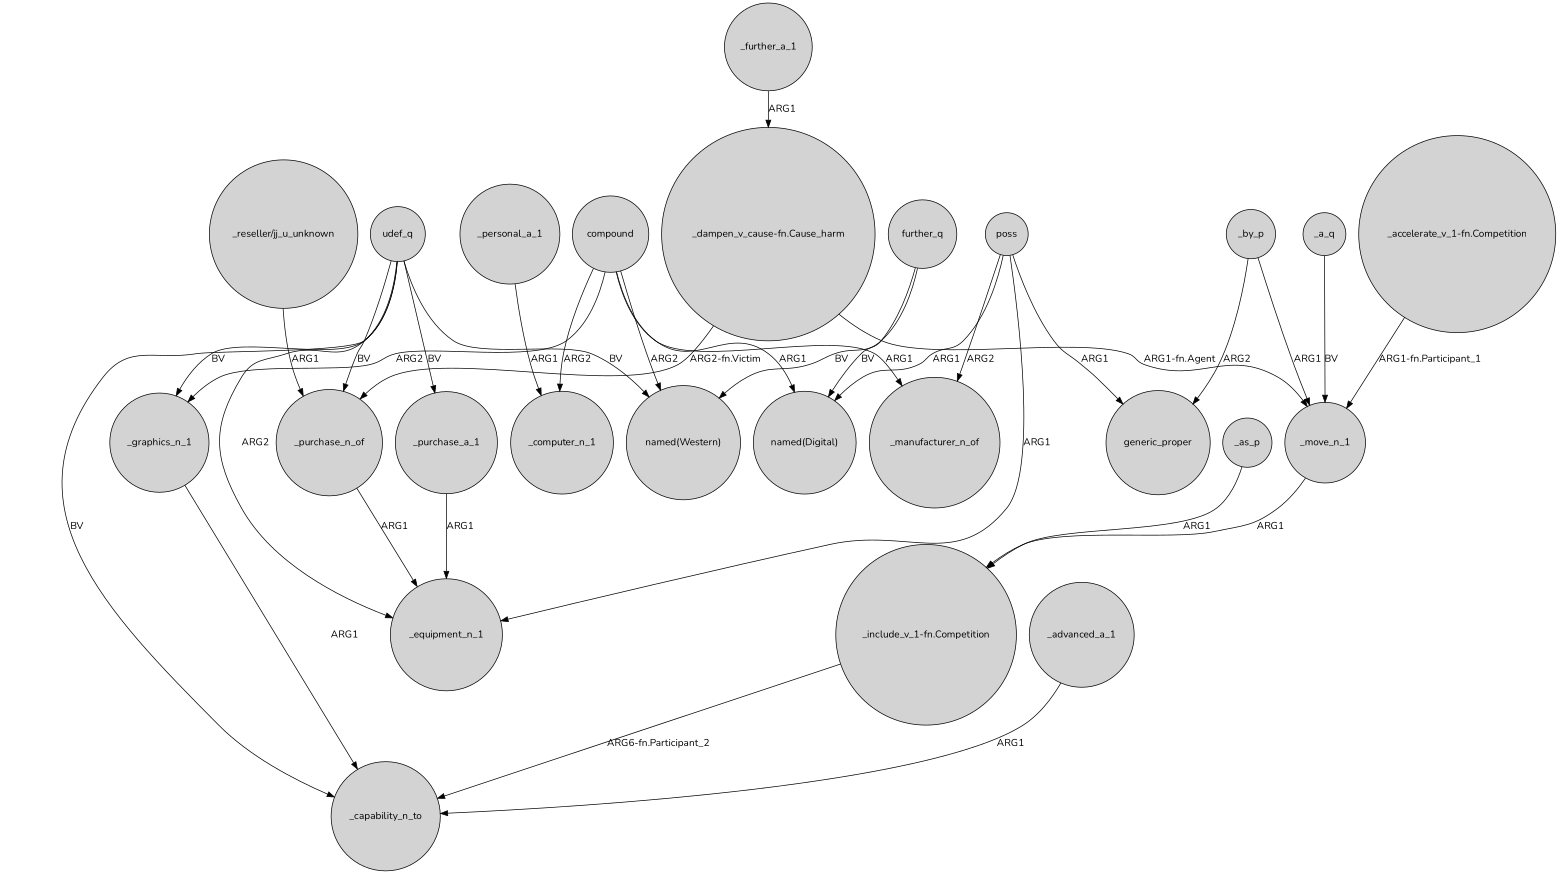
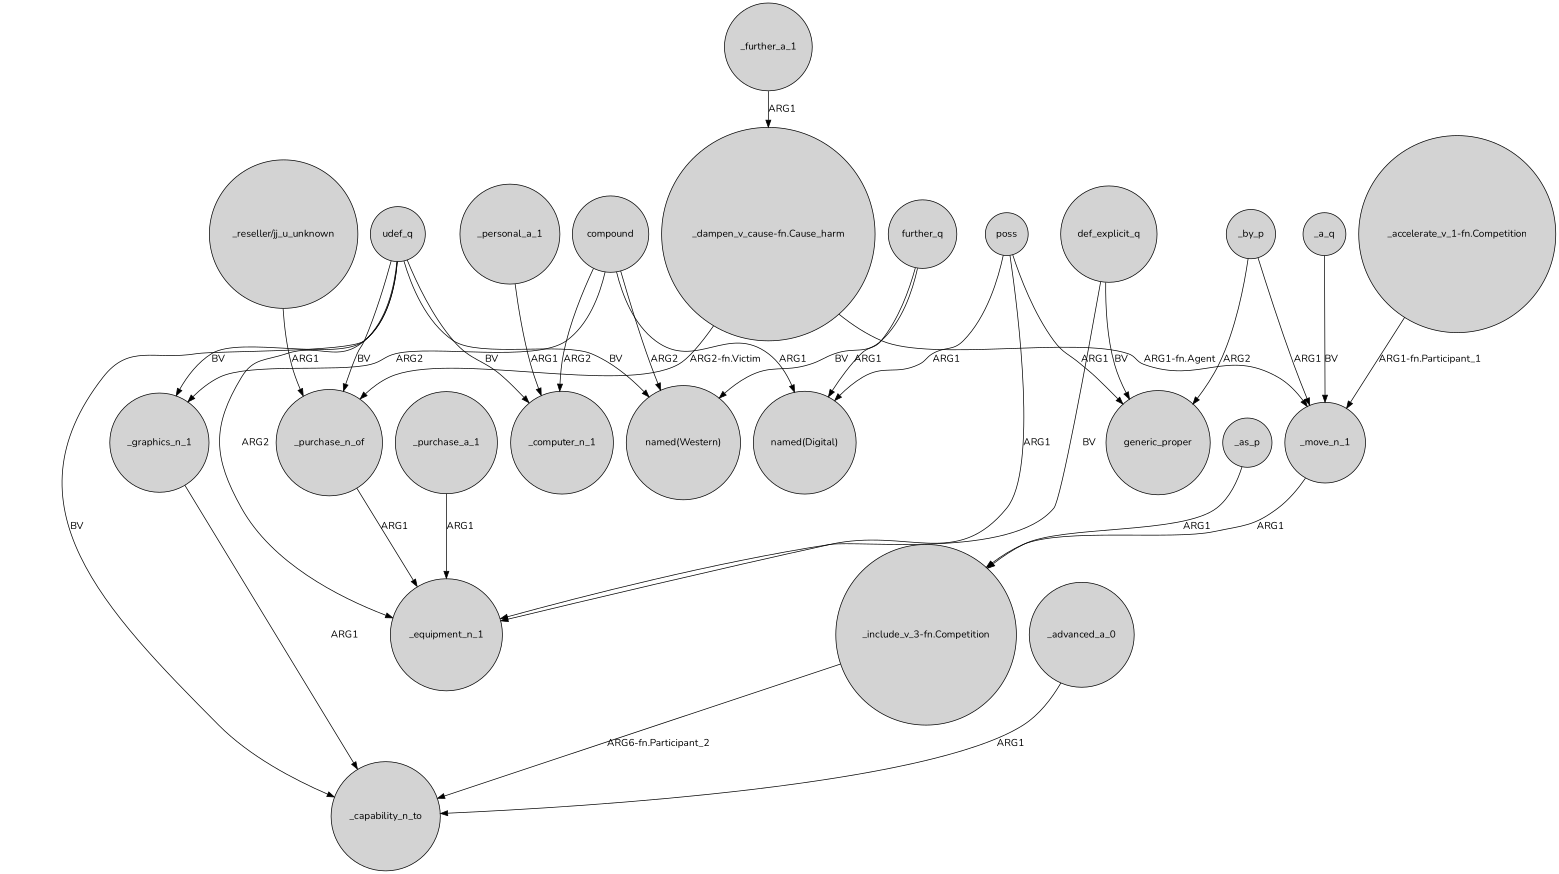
node "def_explicit_q": added
edge "udef_q" -> "_purchase_a_1": now "udef_q" -> "_computer_n_1"
edge "further_q" -> "named(Digital)": label "BV" -> "ARG1"
node "_manufacturer_n_of": removed
node "_include_v_1-fn.Competition": label "_include_v_1-fn.Competition" -> "_include_v_3-fn.Competition"
node "_advanced_a_1": label "_advanced_a_1" -> "_advanced_a_0"
